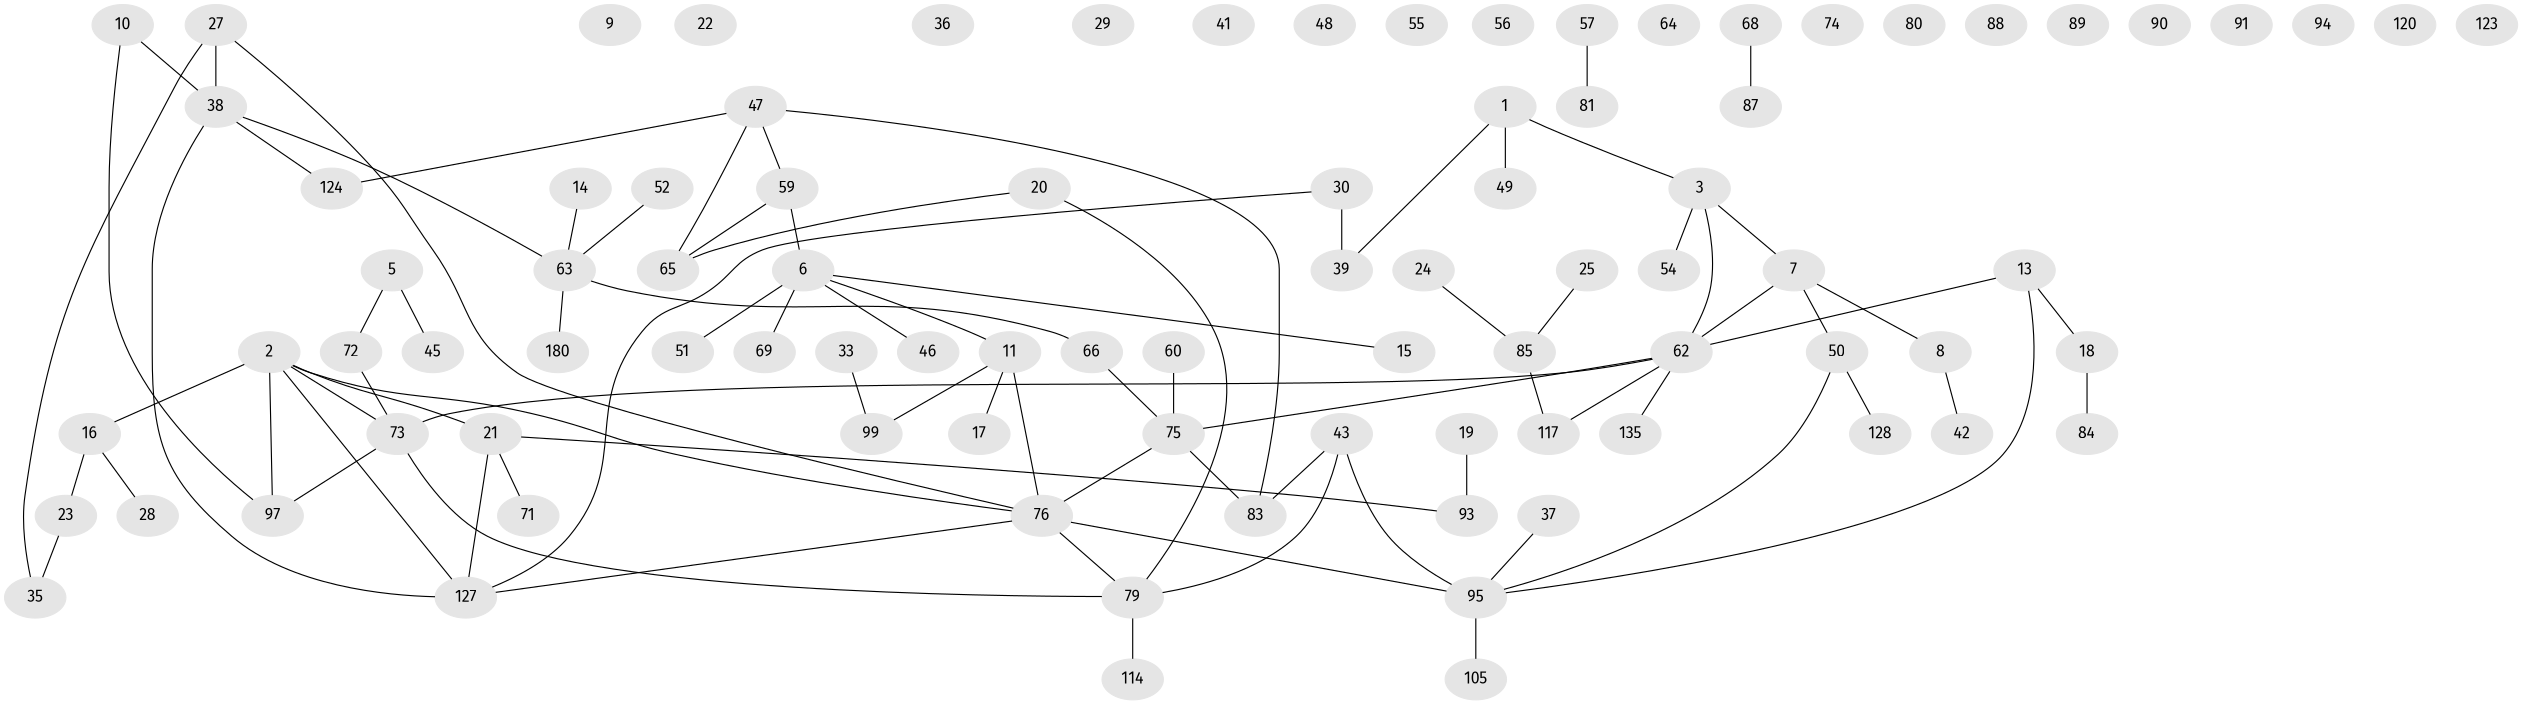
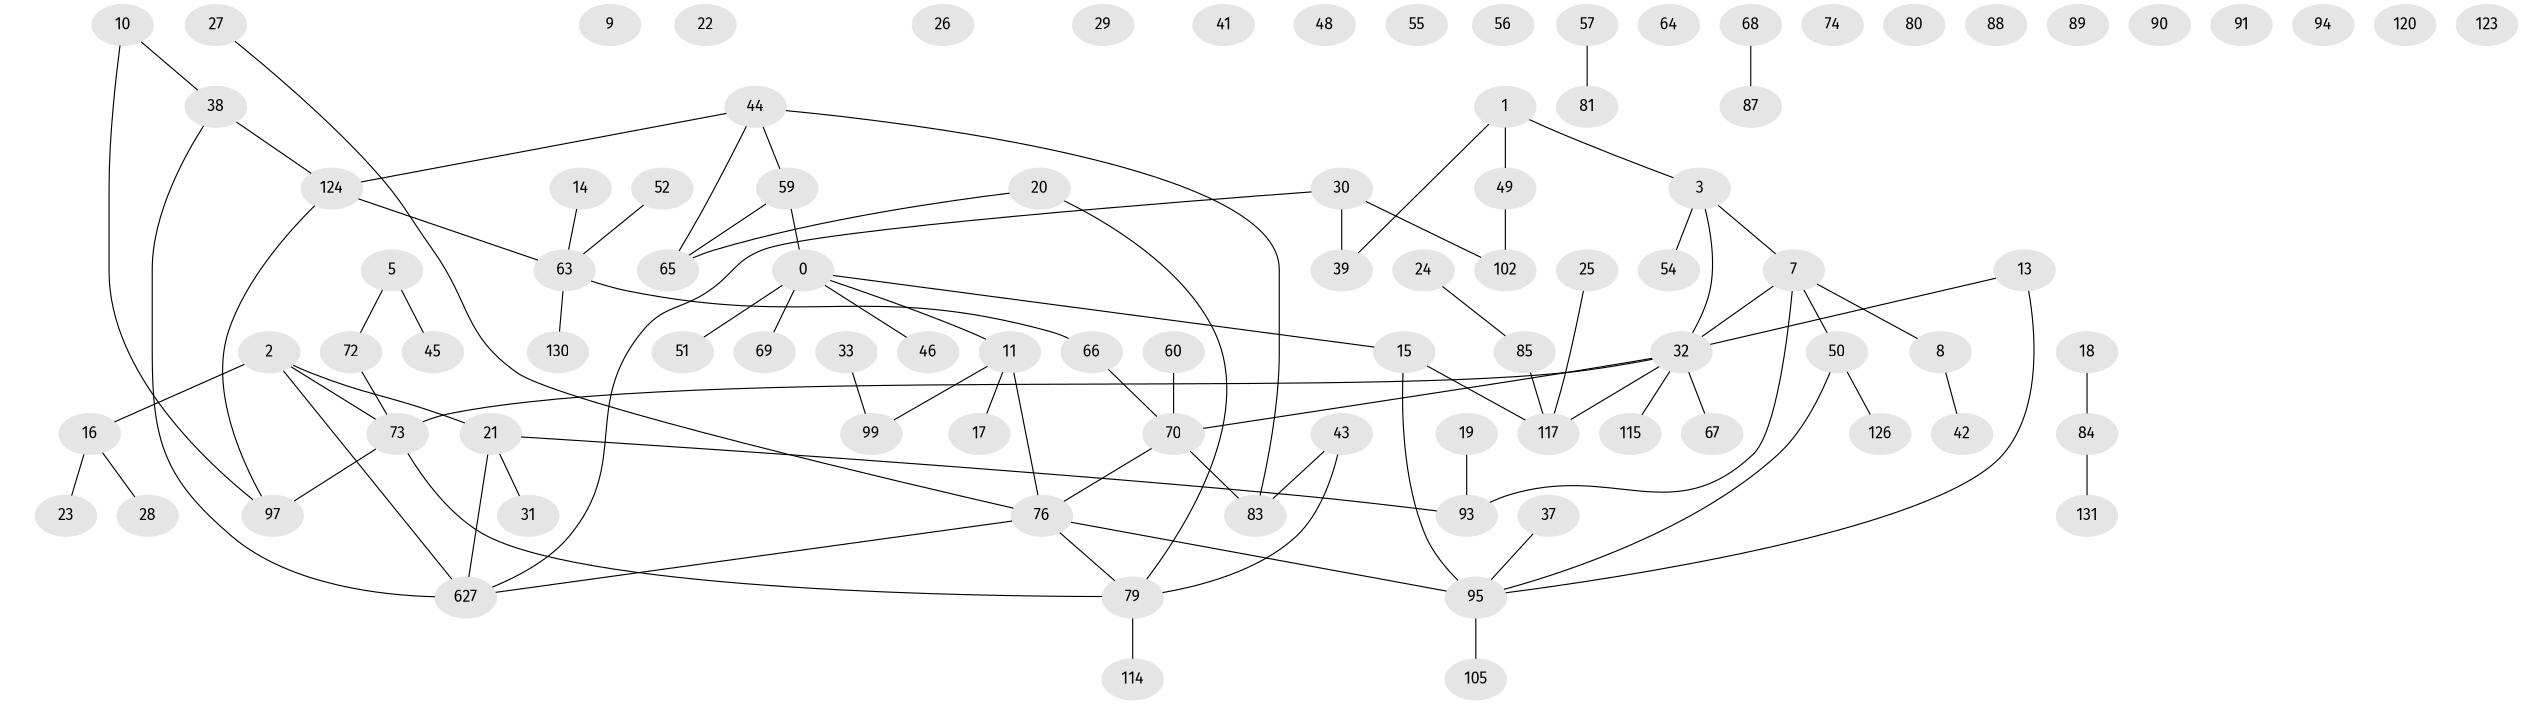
node "36": label "36" -> "26"
edge "27" -- "38": removed
node "47": label "47" -> "44"
edge "38" -- "63": now "124" -- "63"
node "6": label "6" -> "0"
node "102": added
edge "25" -- "85": now "25" -- "117"
edge "13" -- "18": removed
node "180": label "180" -> "130"
node "62": label "62" -> "32"
edge "15" -- "117": added
edge "2" -- "97": now "124" -- "97"
node "75": label "75" -> "70"
node "135": label "135" -> "115"
node "67": added
node "128": label "128" -> "126"
edge "2" -- "76": removed
edge "7" -- "93": added
node "71": label "71" -> "31"
node "131": added
edge "43" -- "95": now "15" -- "95"
node "35": removed
node "127": label "127" -> "627"
